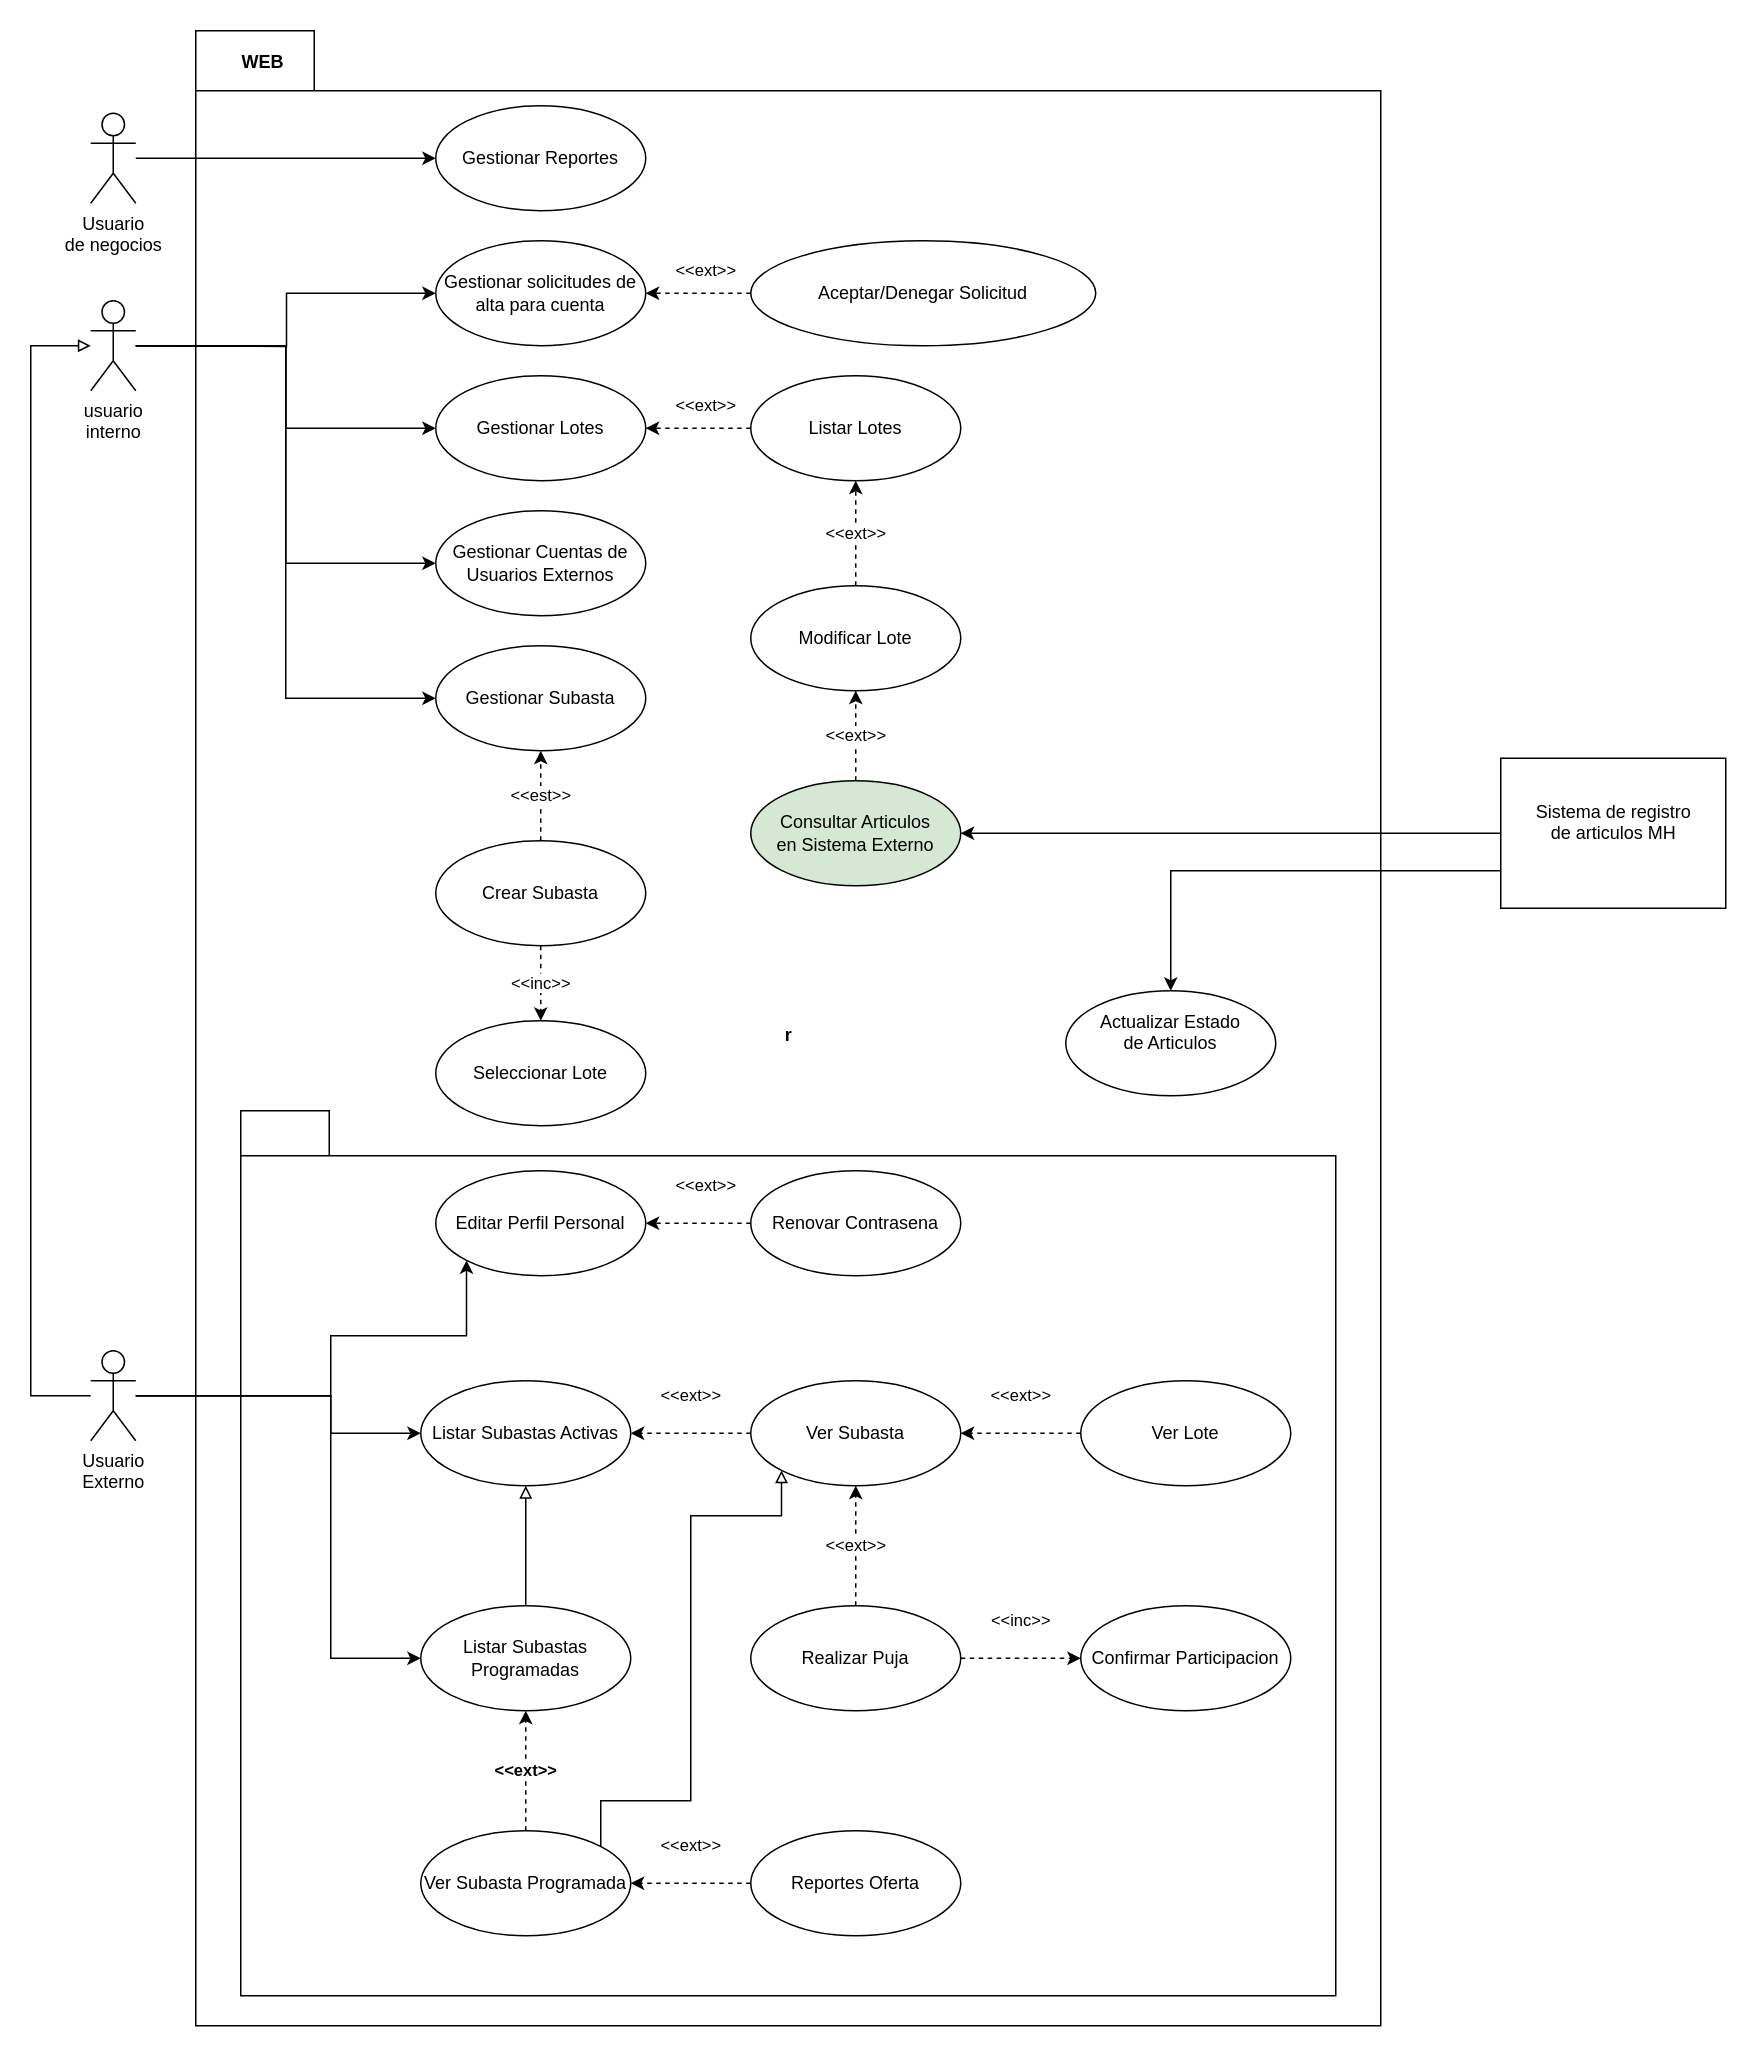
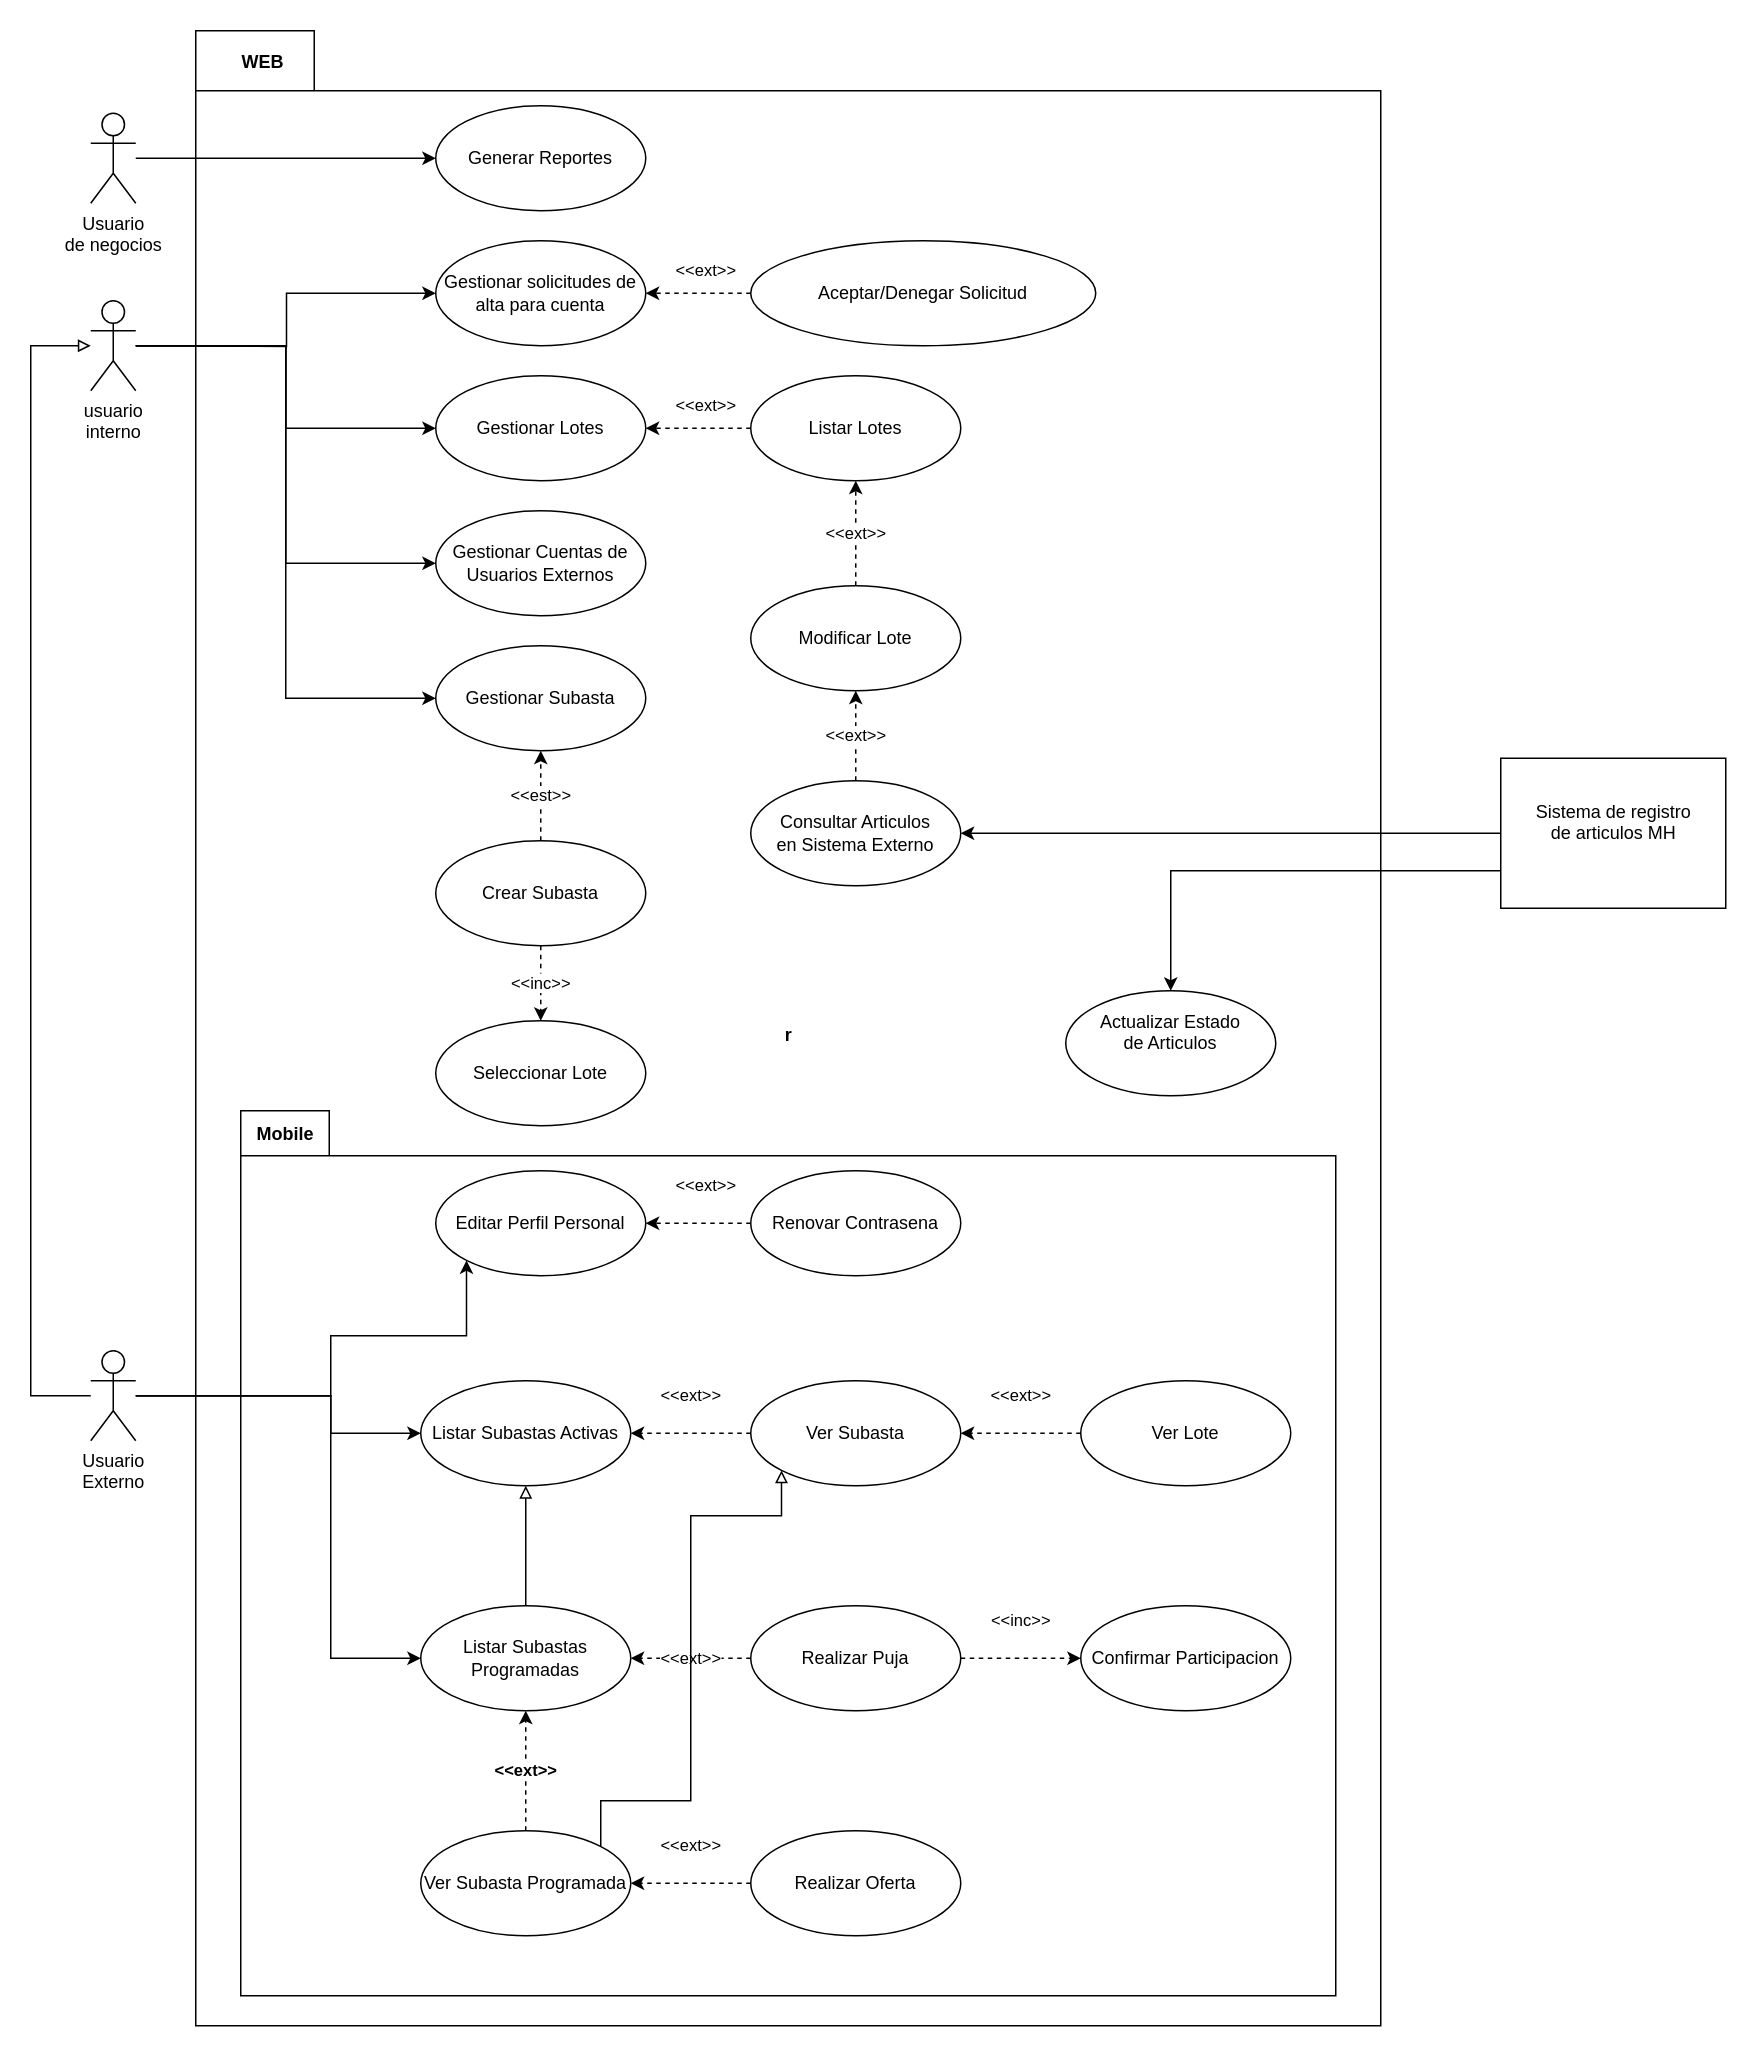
node "Gestionar Reportes": label "Gestionar Reportes" -> "Generar Reportes"
node "Consultar Articulos en Sistema Externo": fillcolor #d5e8d4 -> #ffffff
node "Mobile": added
edge "Realizar Puja" -> "Ver Subasta": now "Realizar Puja" -> "Listar Subastas Programadas"
node "Reportes Oferta": label "Reportes Oferta" -> "Realizar Oferta"
